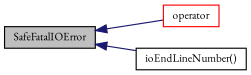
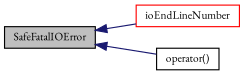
node "operator": label "operator" -> "ioEndLineNumber"
node "ioEndLineNumber()": label "ioEndLineNumber()" -> "operator()"
